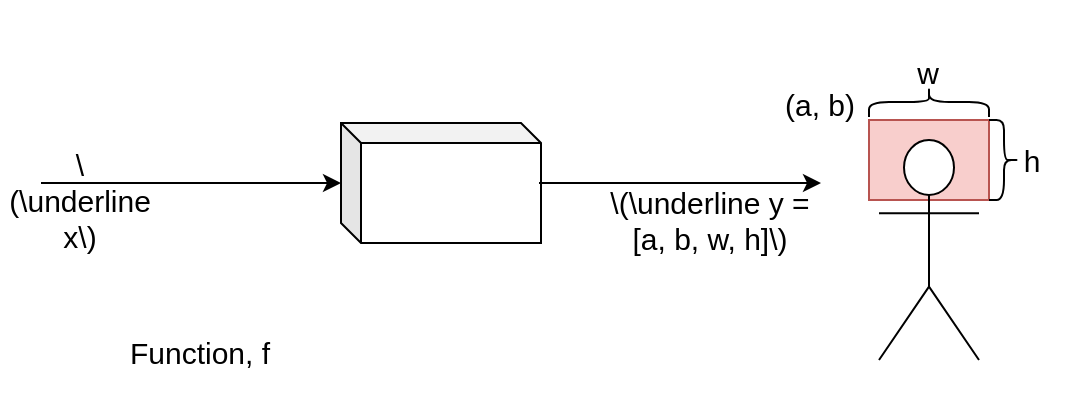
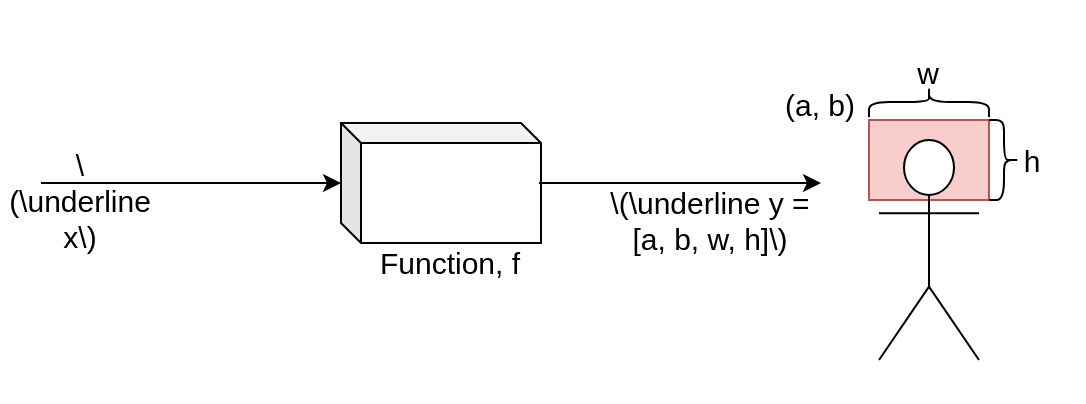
node "Function, f": moved (201, 353) -> (451, 263)
